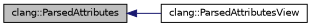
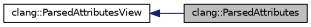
edge "clang::ParsedAttributesView" -> "clang::ParsedAttributes": reversed
